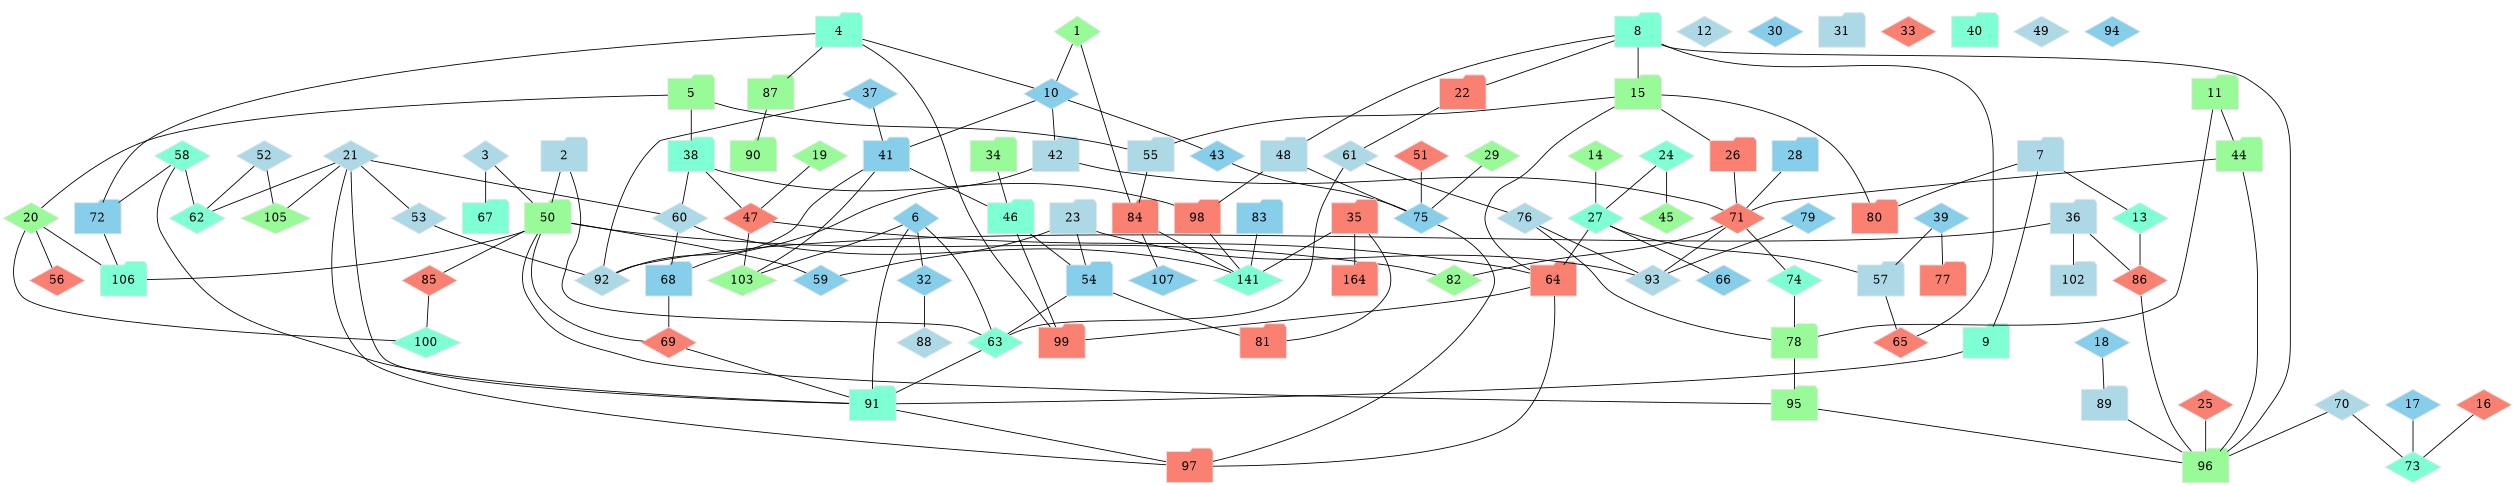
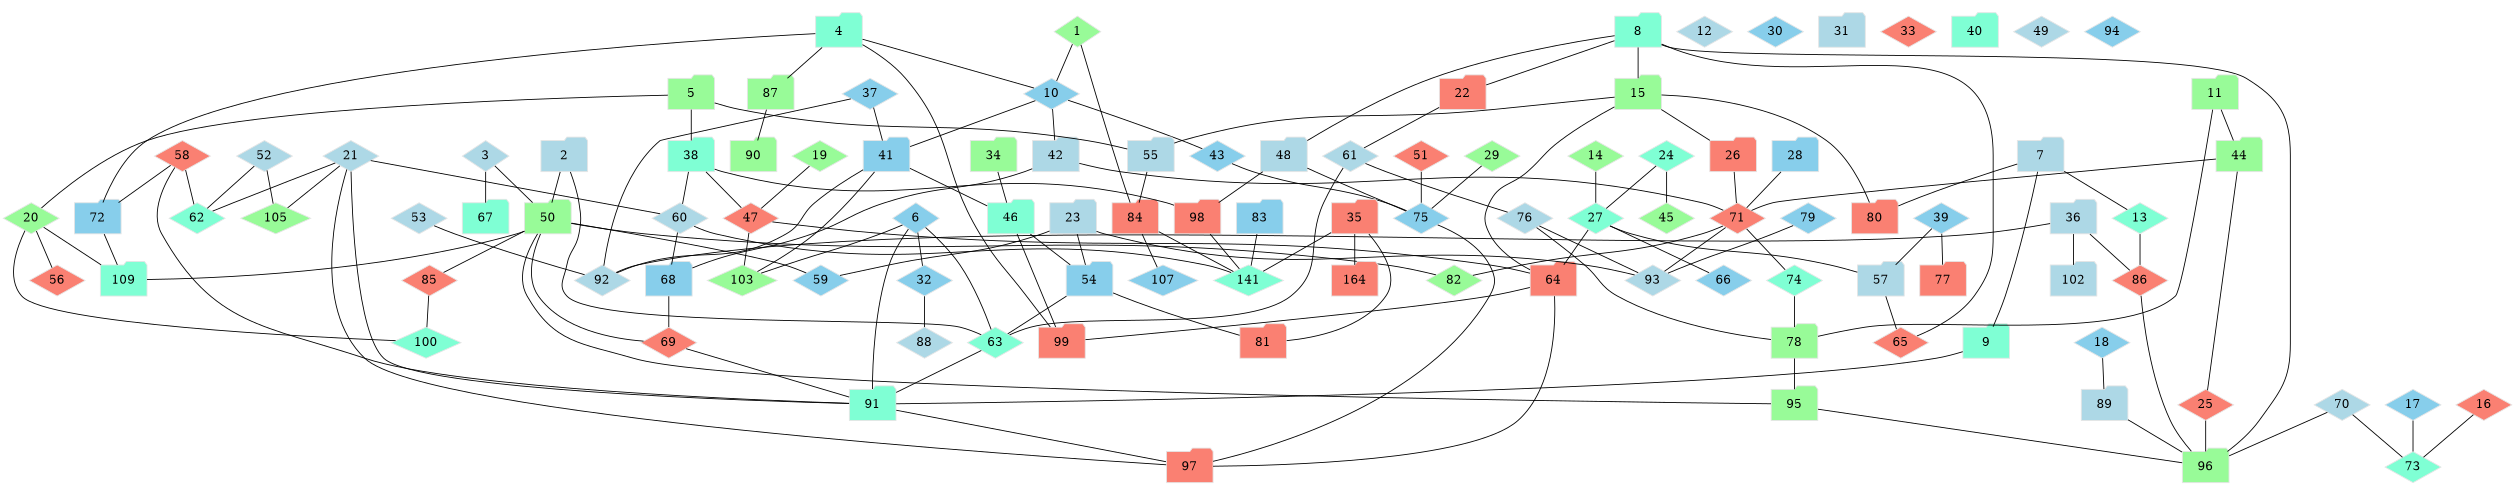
node "58": fillcolor aquamarine -> salmon
edge "21" -- "53": removed
node "106": label "106" -> "109"
edge "44" -- "96": now "44" -- "25"
